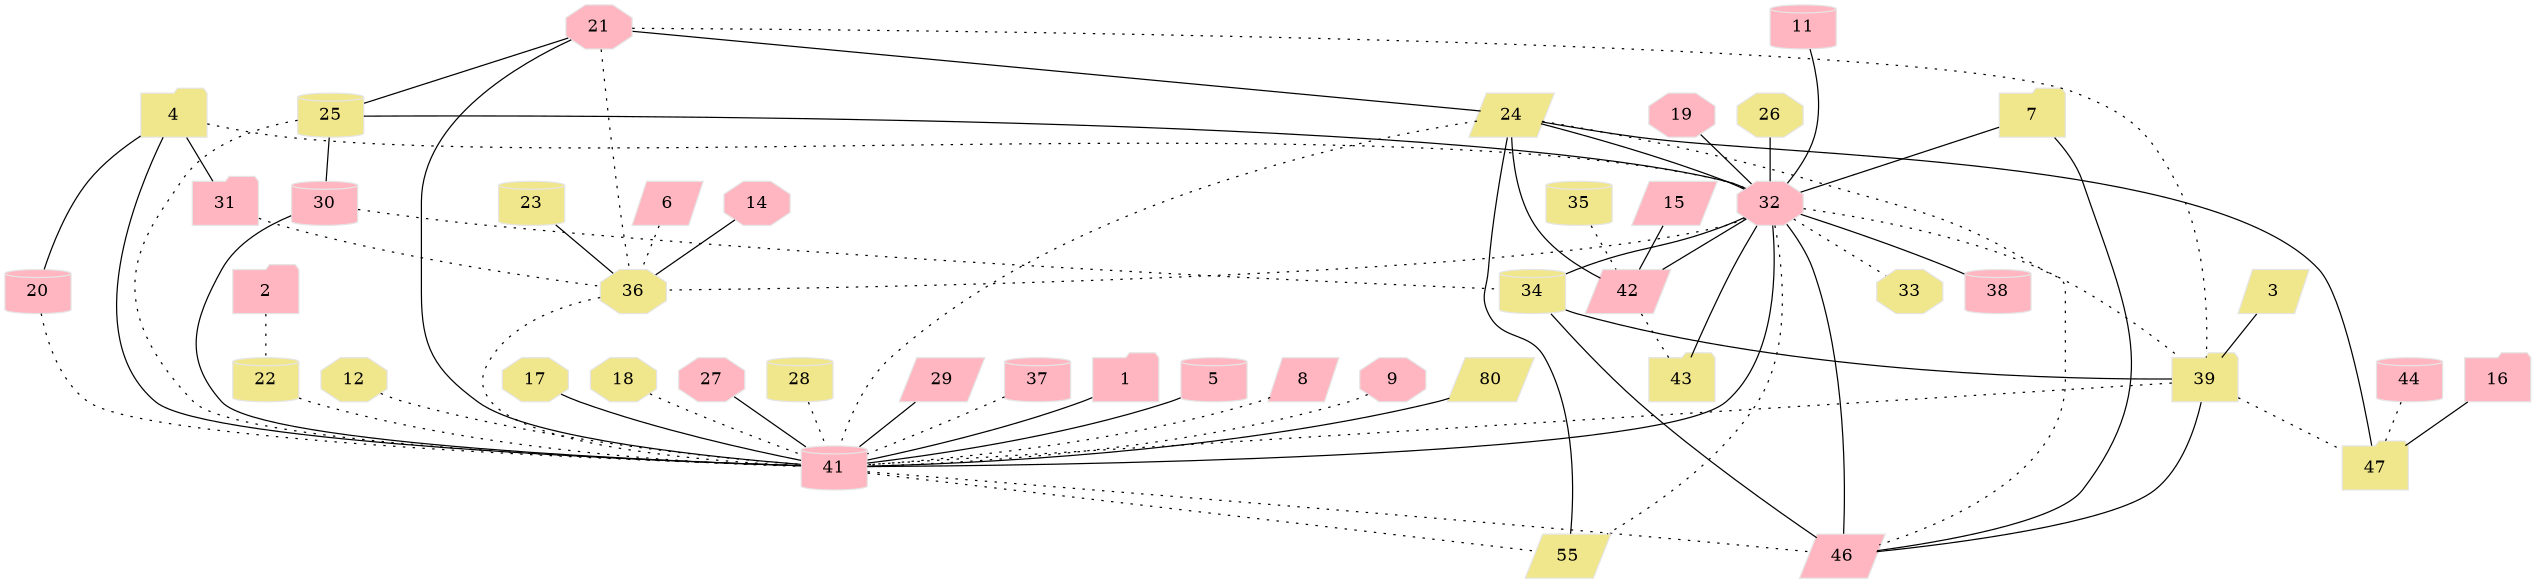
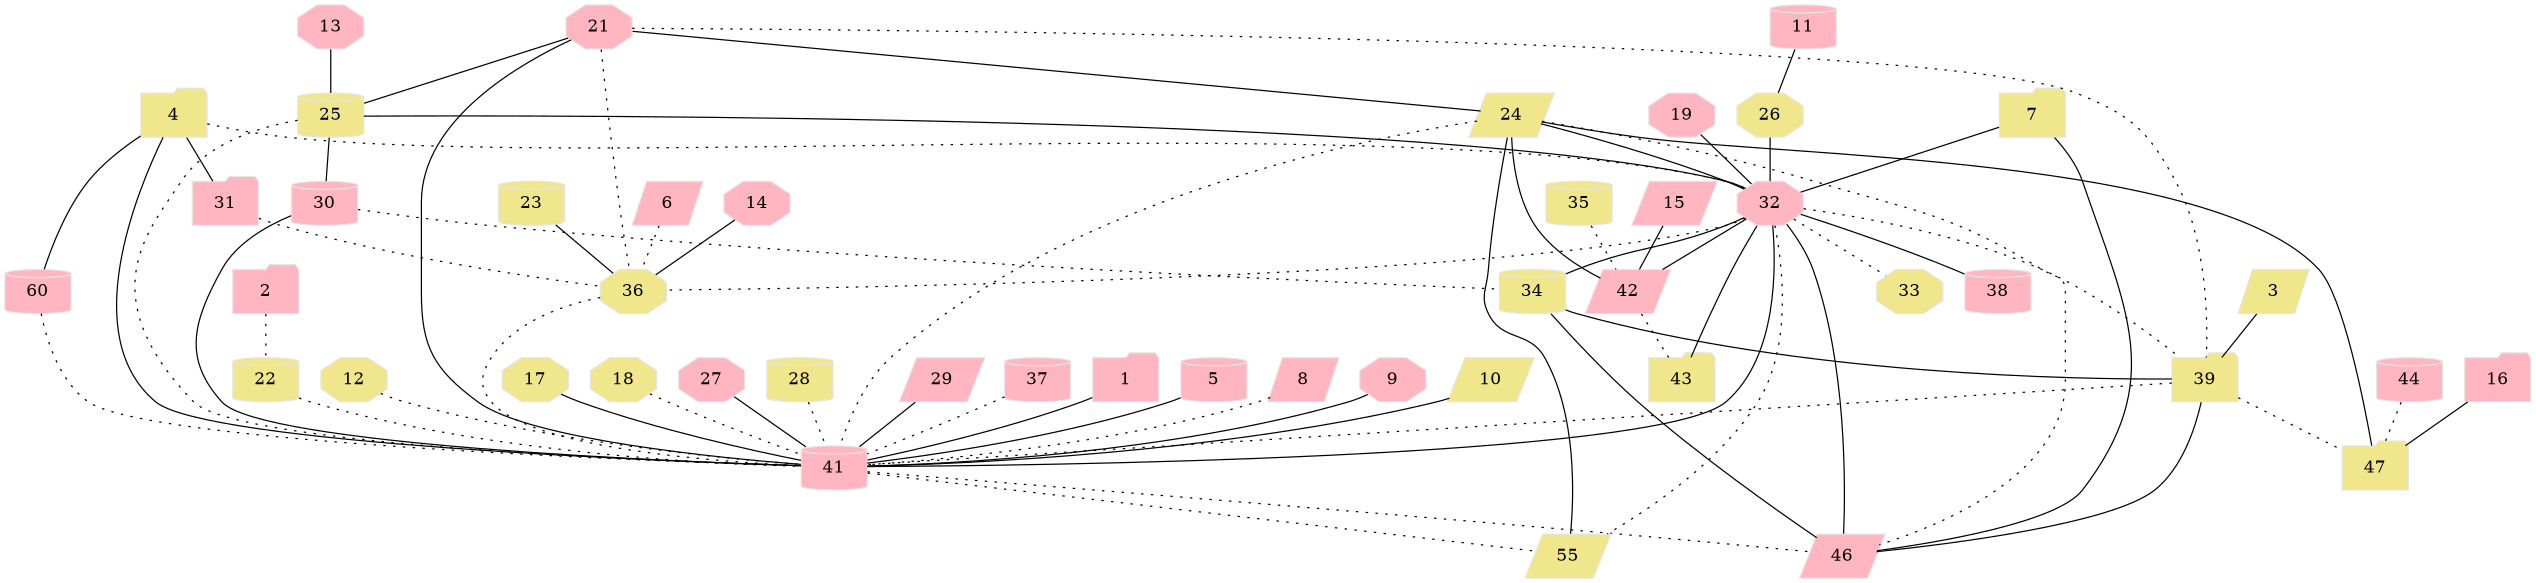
node "13": added
edge "11" -- "32": now "11" -- "26"
node "20": label "20" -> "60"
node "80": label "80" -> "10"
edge "9" -- "41": style dotted -> solid
